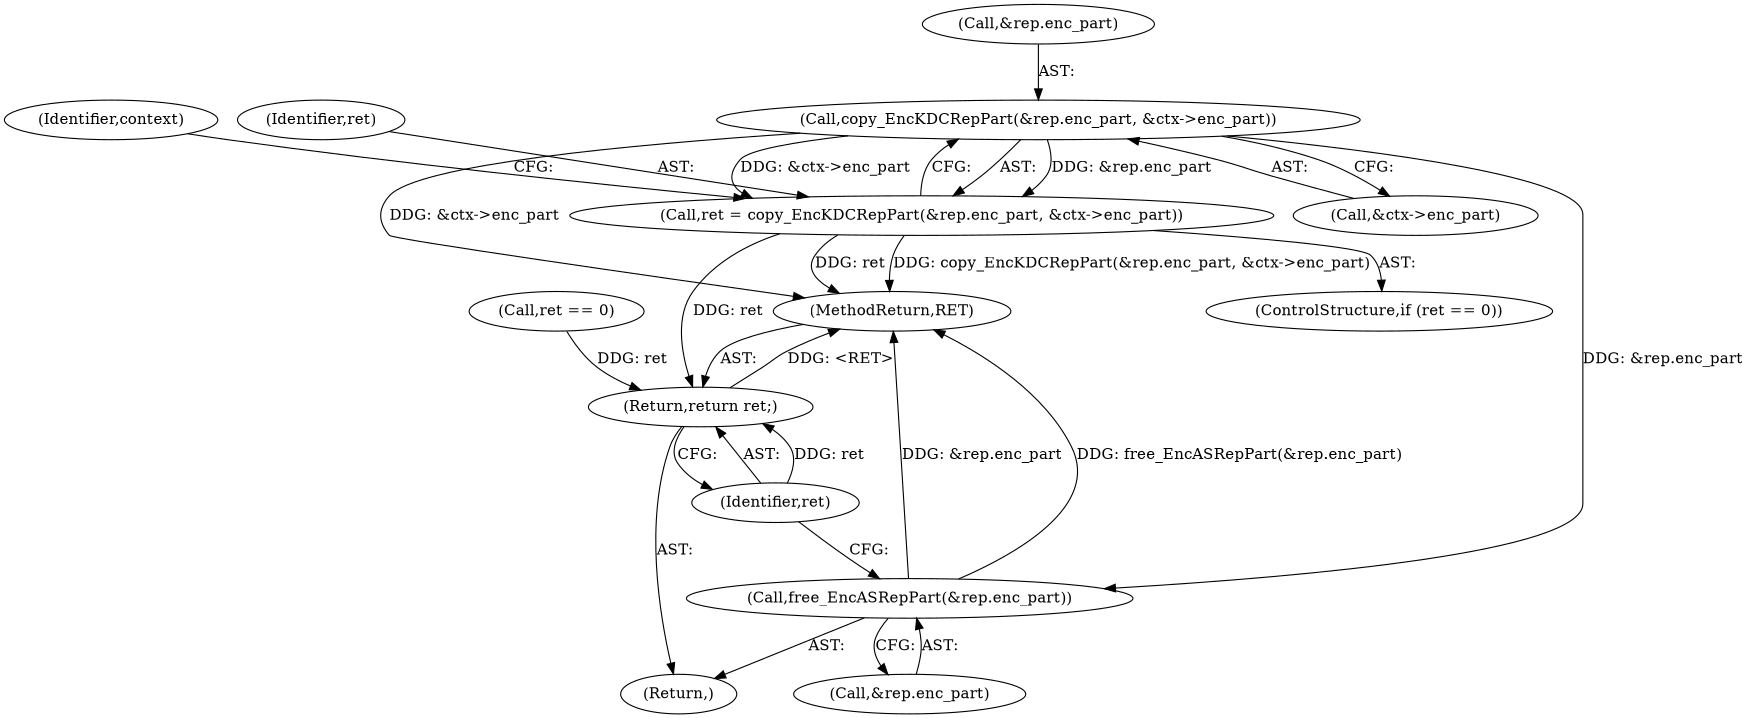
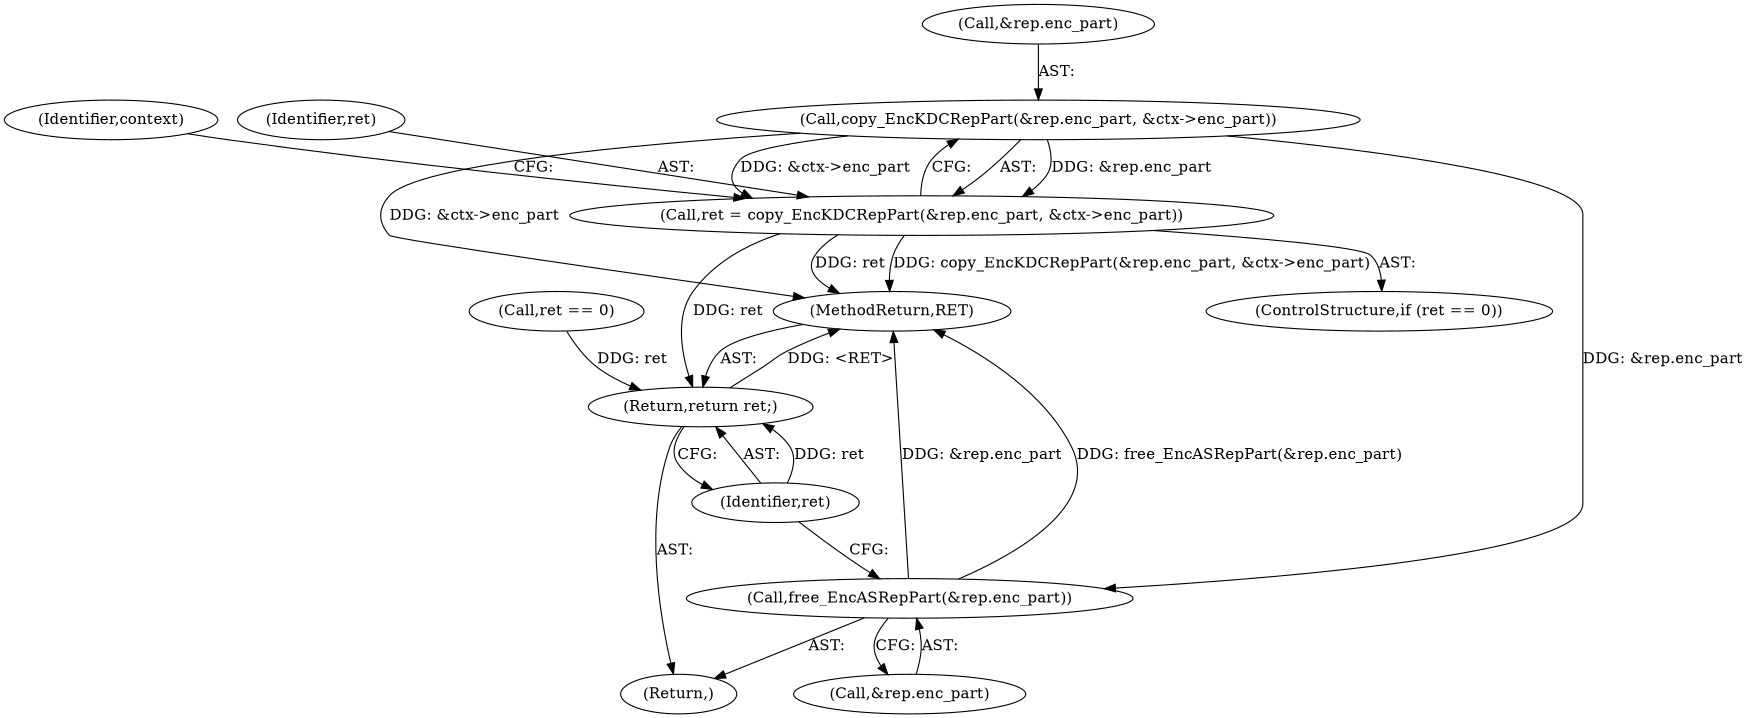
node "(Call,&ctx->enc_part)": removed
